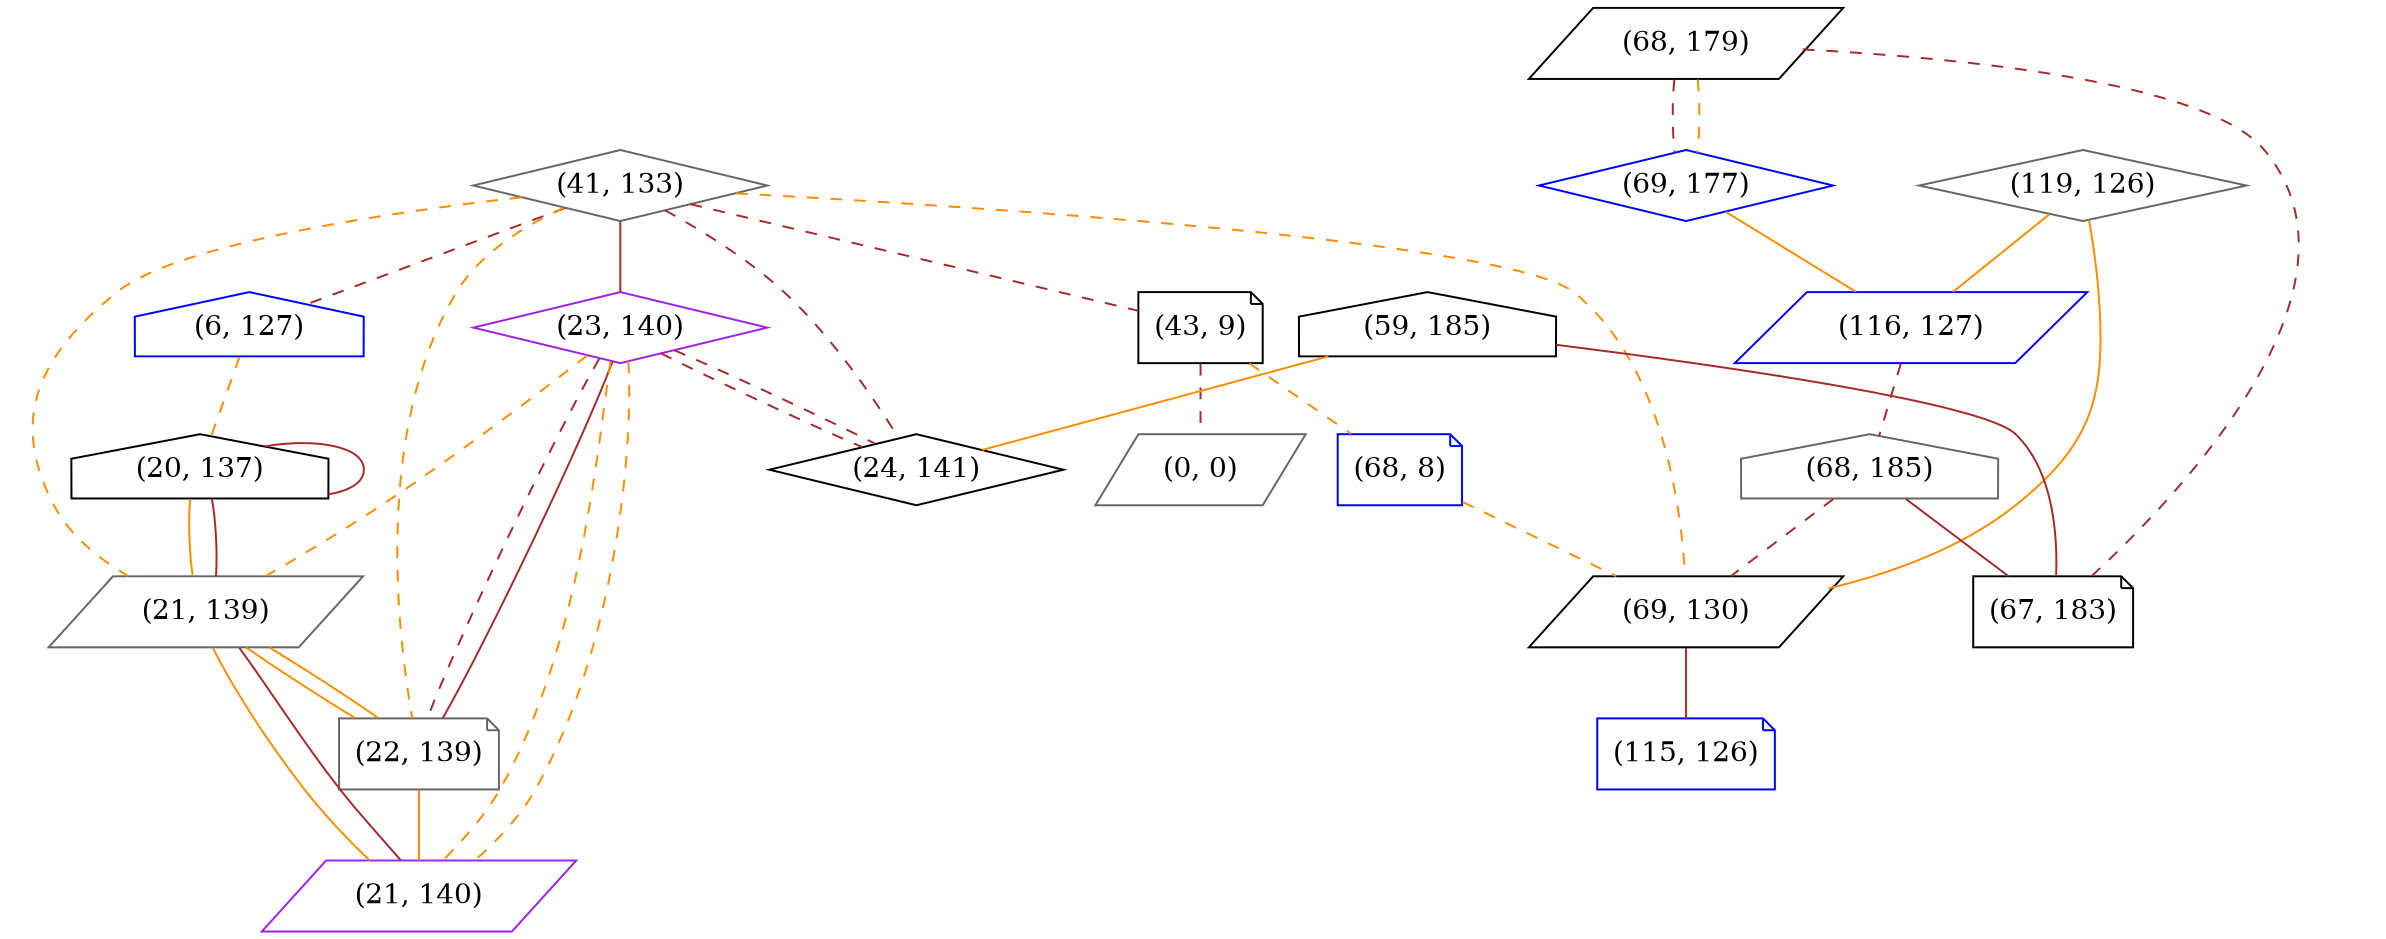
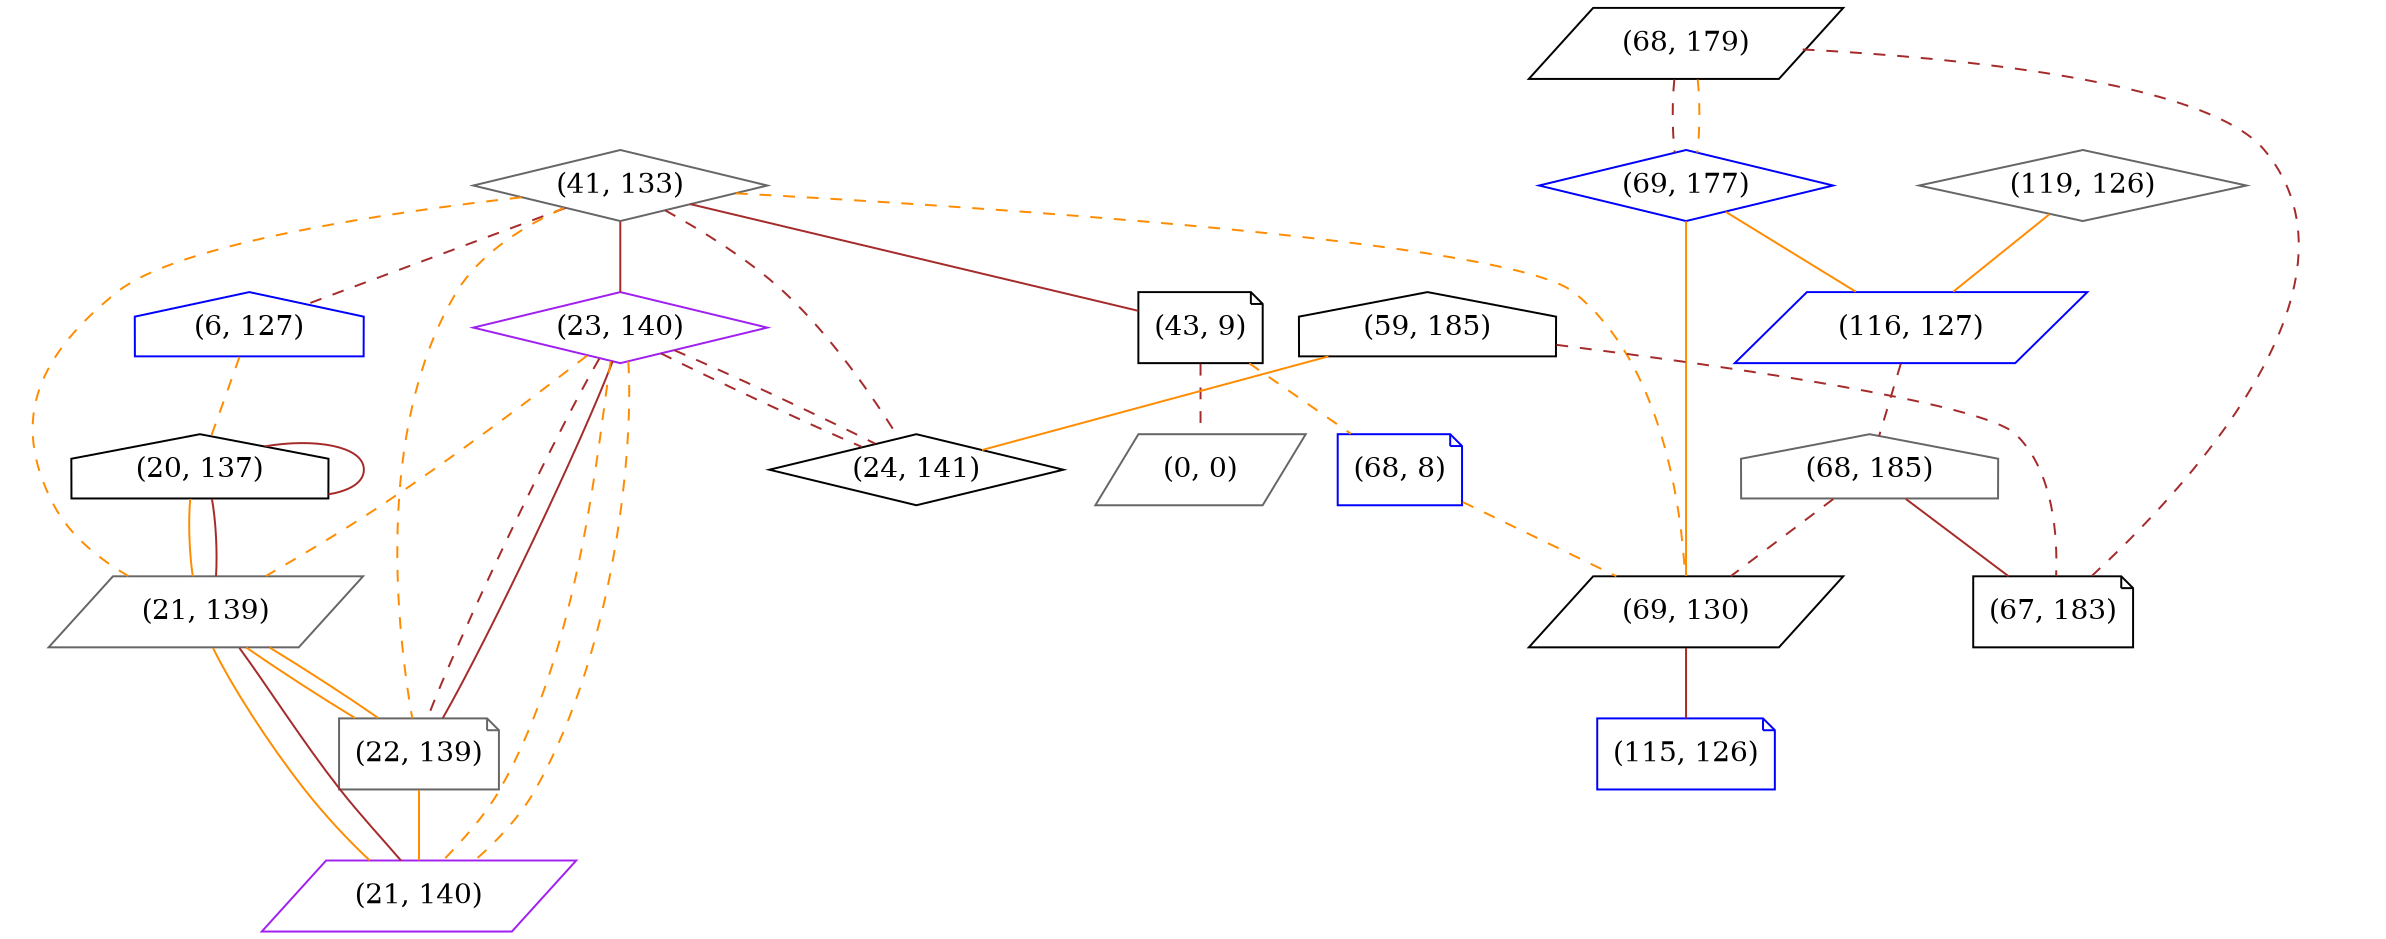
edge "(41, 133)" -- "(43, 9)": style dashed -> solid
edge "(59, 185)" -- "(67, 183)": style solid -> dashed
edge "(119, 126)" -- "(69, 130)": now "(69, 177)" -- "(69, 130)"
